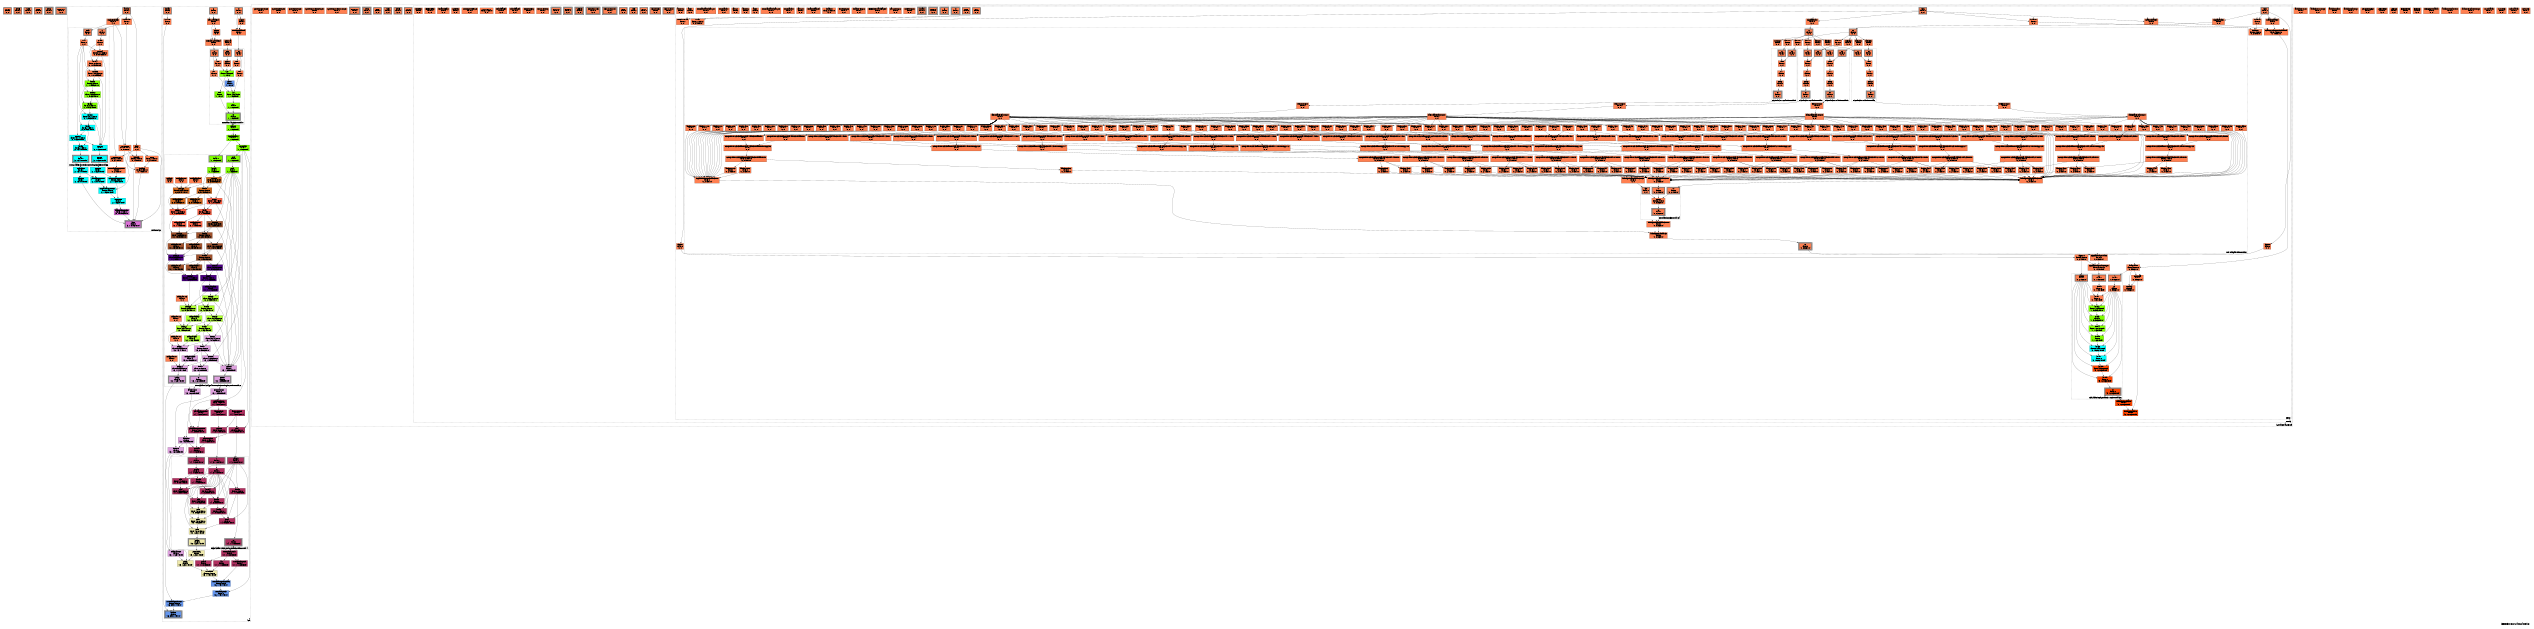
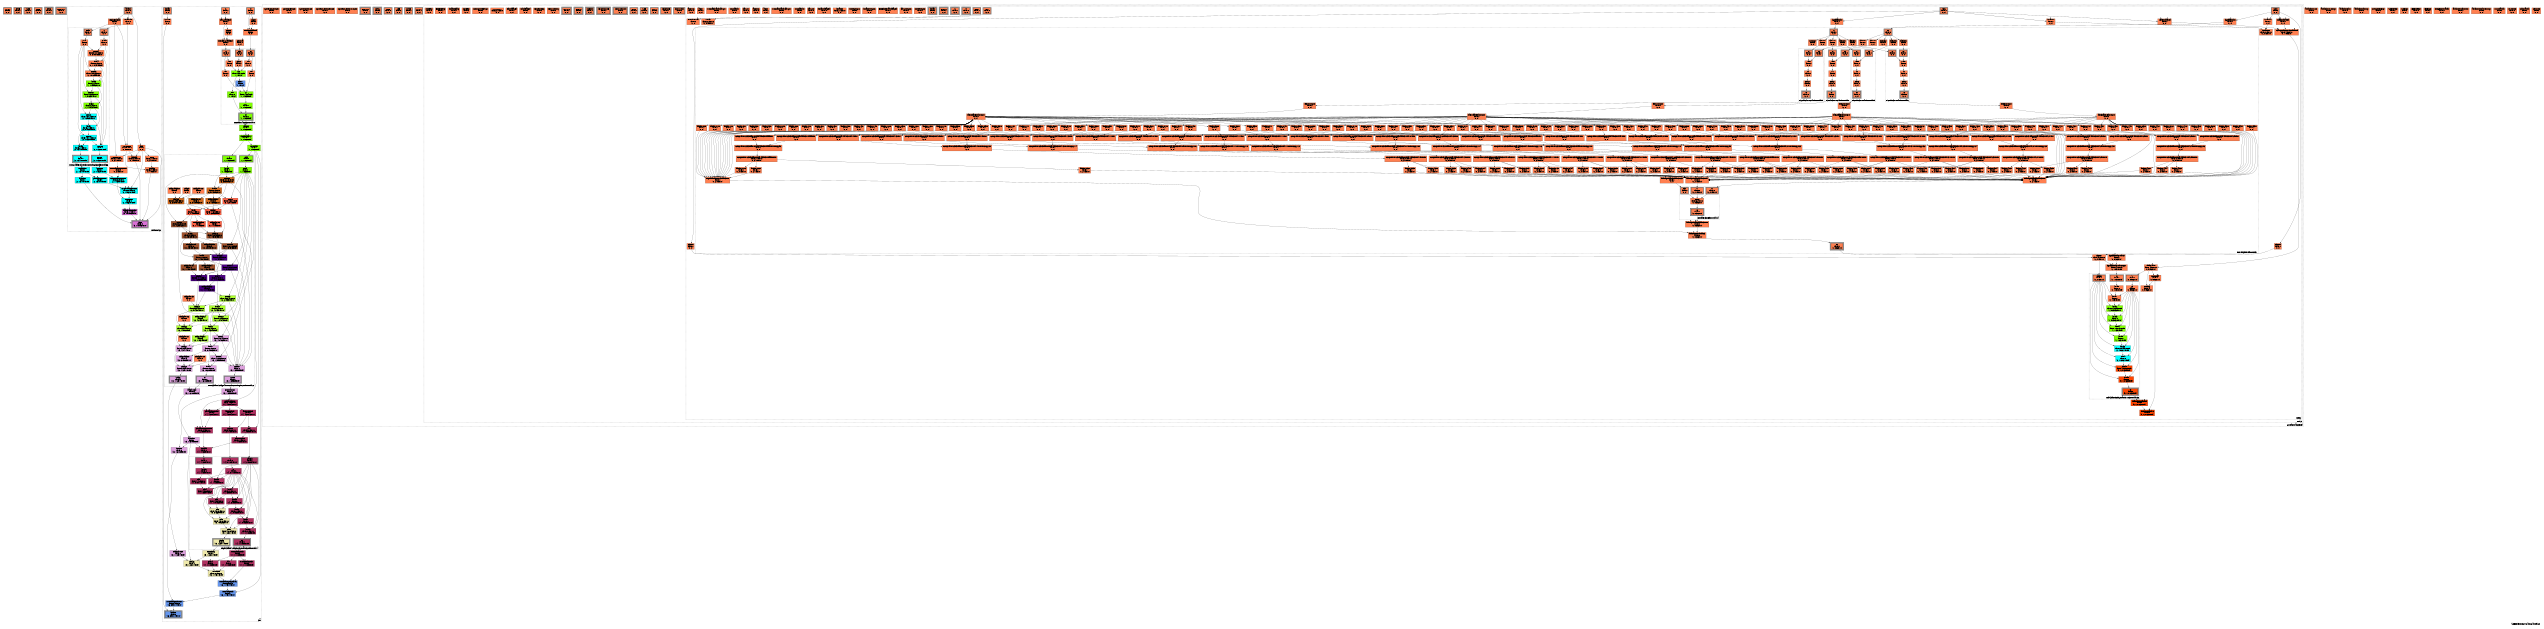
edge "count8 dT = 8.0431e-09 (6, 3.58096e-10)" -> "sticky8 dT = 3.29875e-10 (6, 6.87971e-10)": now "count8 dT = 8.0431e-09 (6, 3.58096e-10)" -> "sticky_high_7 dT = 0 (6, 5.73096e-10)"
edge "level0 dT = 2.15e-10 (14, 1.11889e-09)" -> "level1 dT = 0 (14, 9.03894e-10)": reversed
